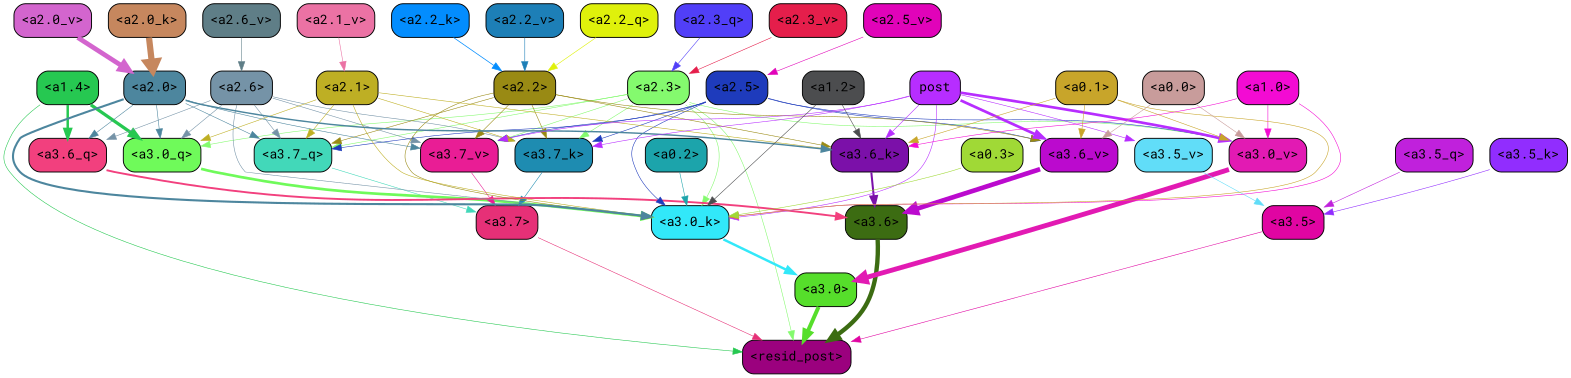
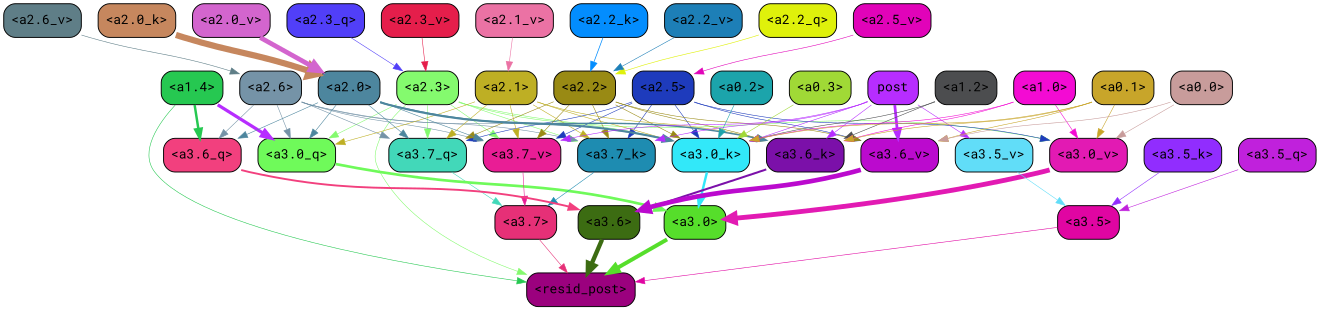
edge "post" -> "<a3.0_v>": removed
edge "<a1.4>" -> "<a3.0_q>": color #26c851 -> #b72dff
edge "<a2.1>" -> "<a3.7_v>": added
edge "<a3.0_q>" -> "<a3.0_k>": now "<a3.0_q>" -> "<a3.0>"
